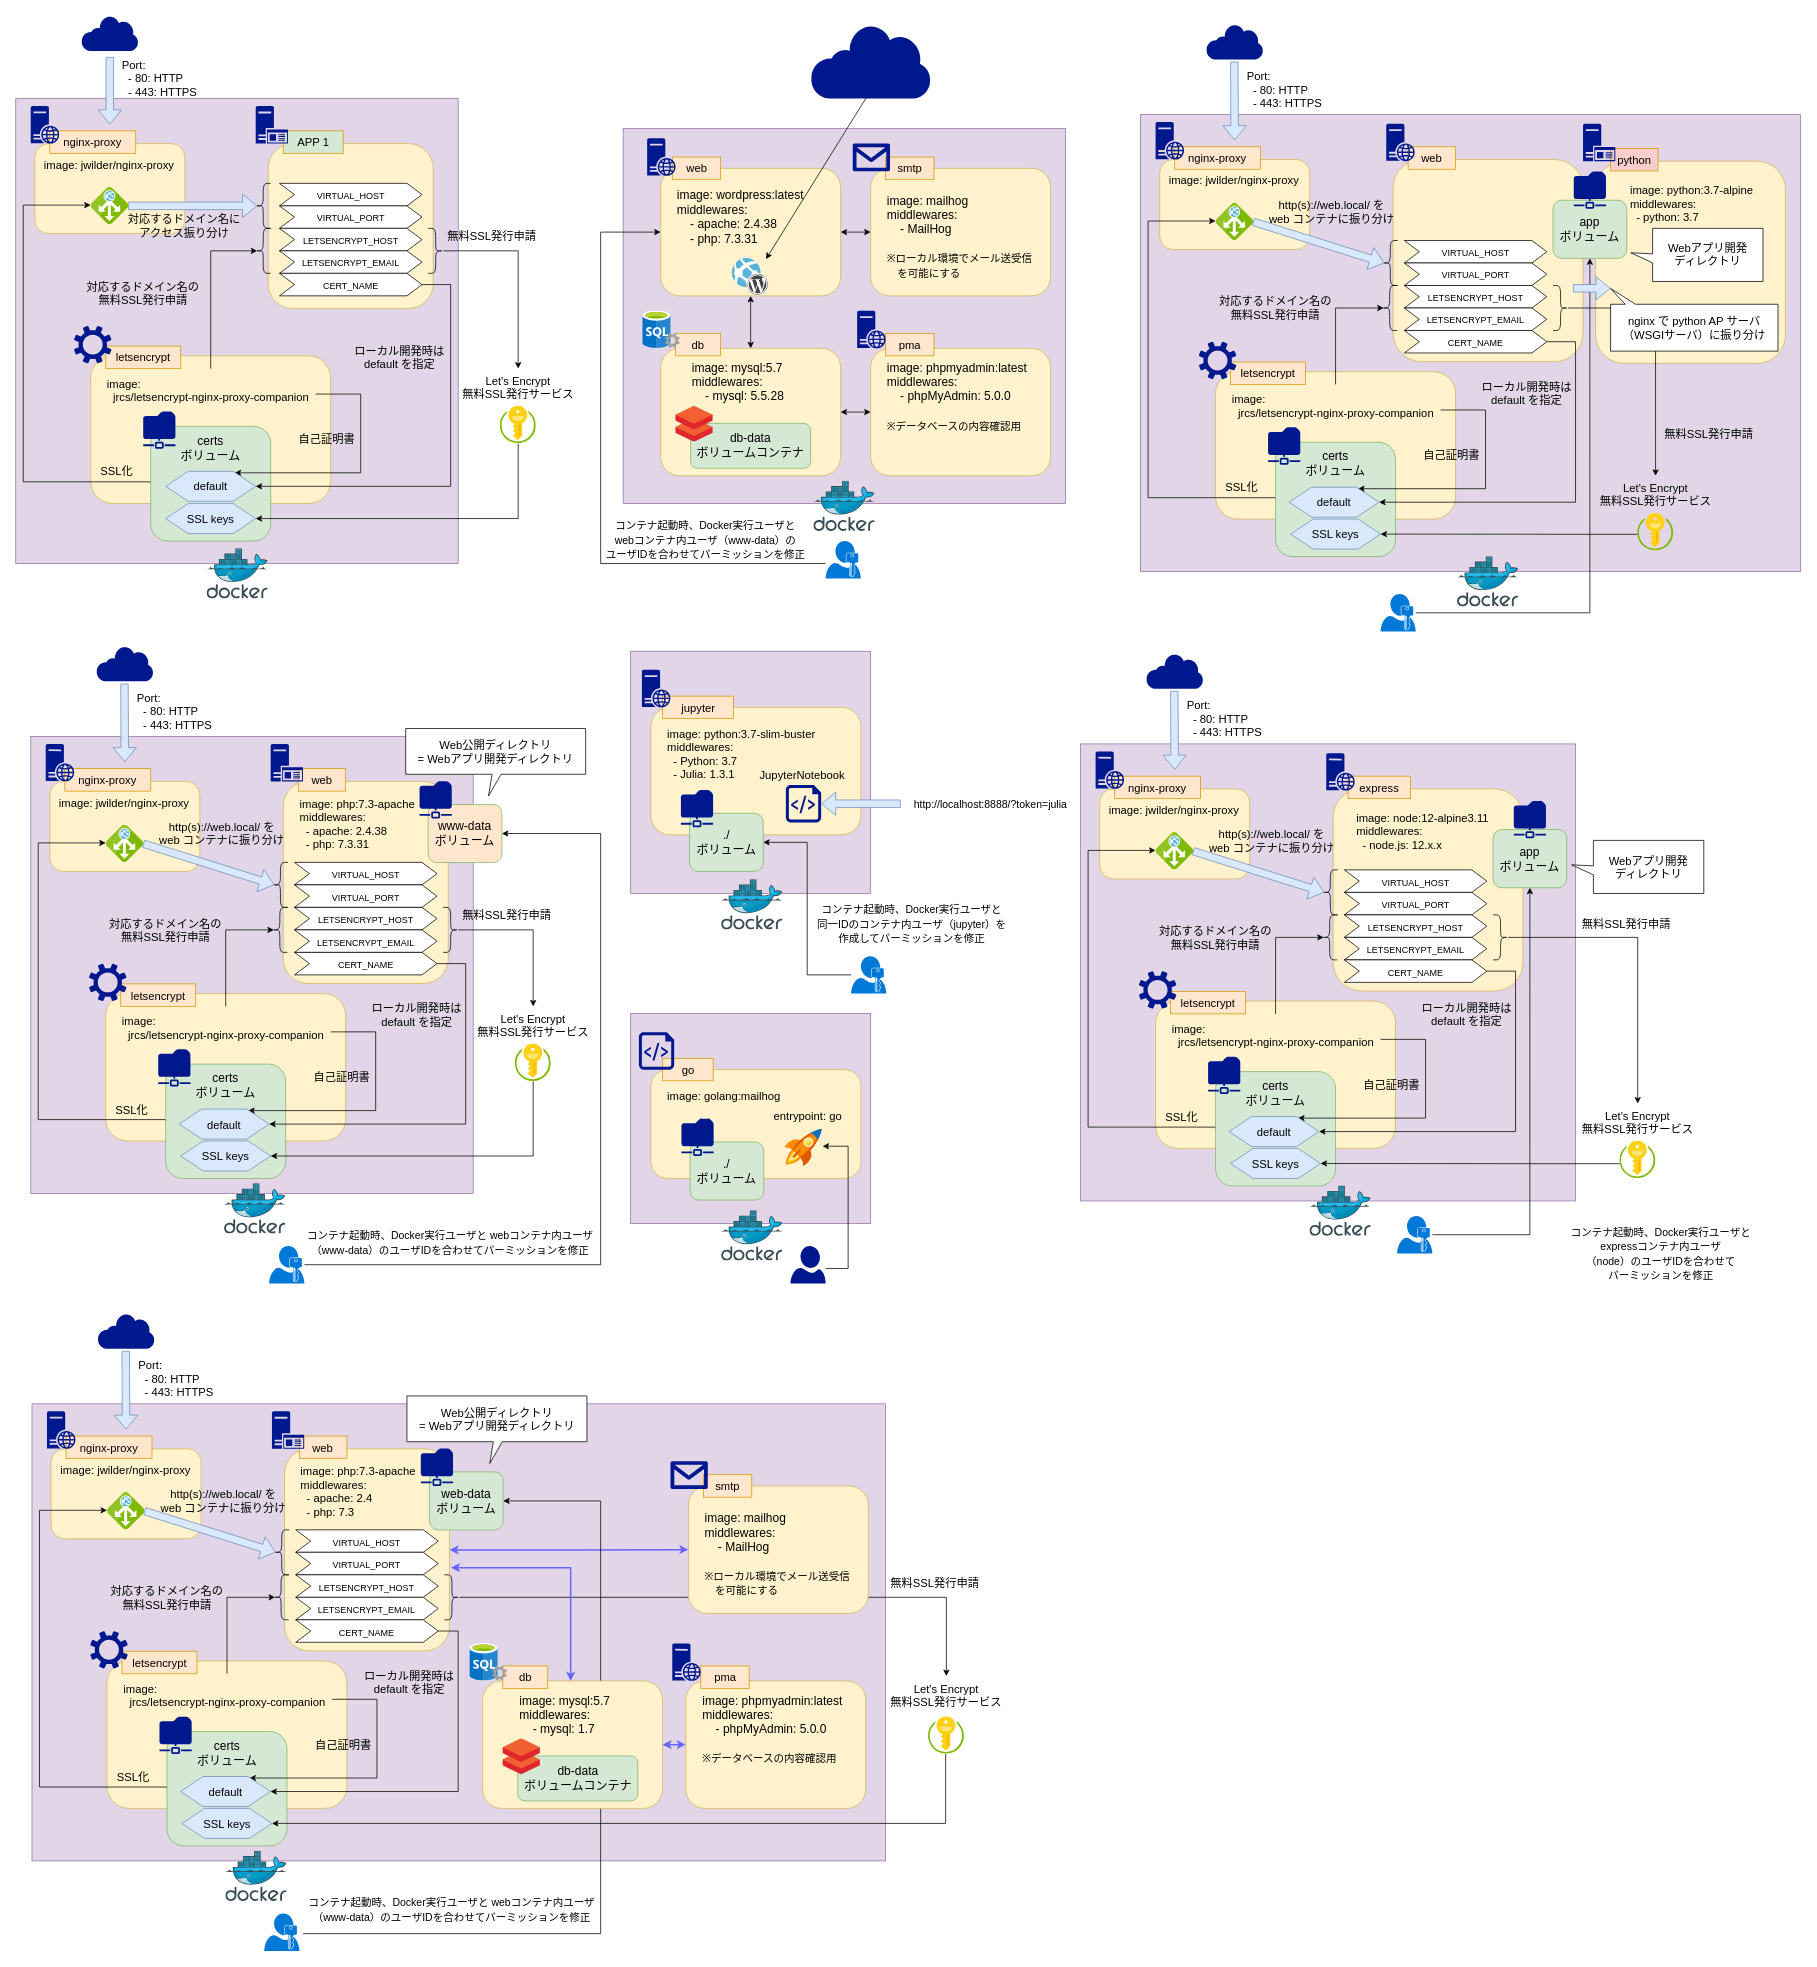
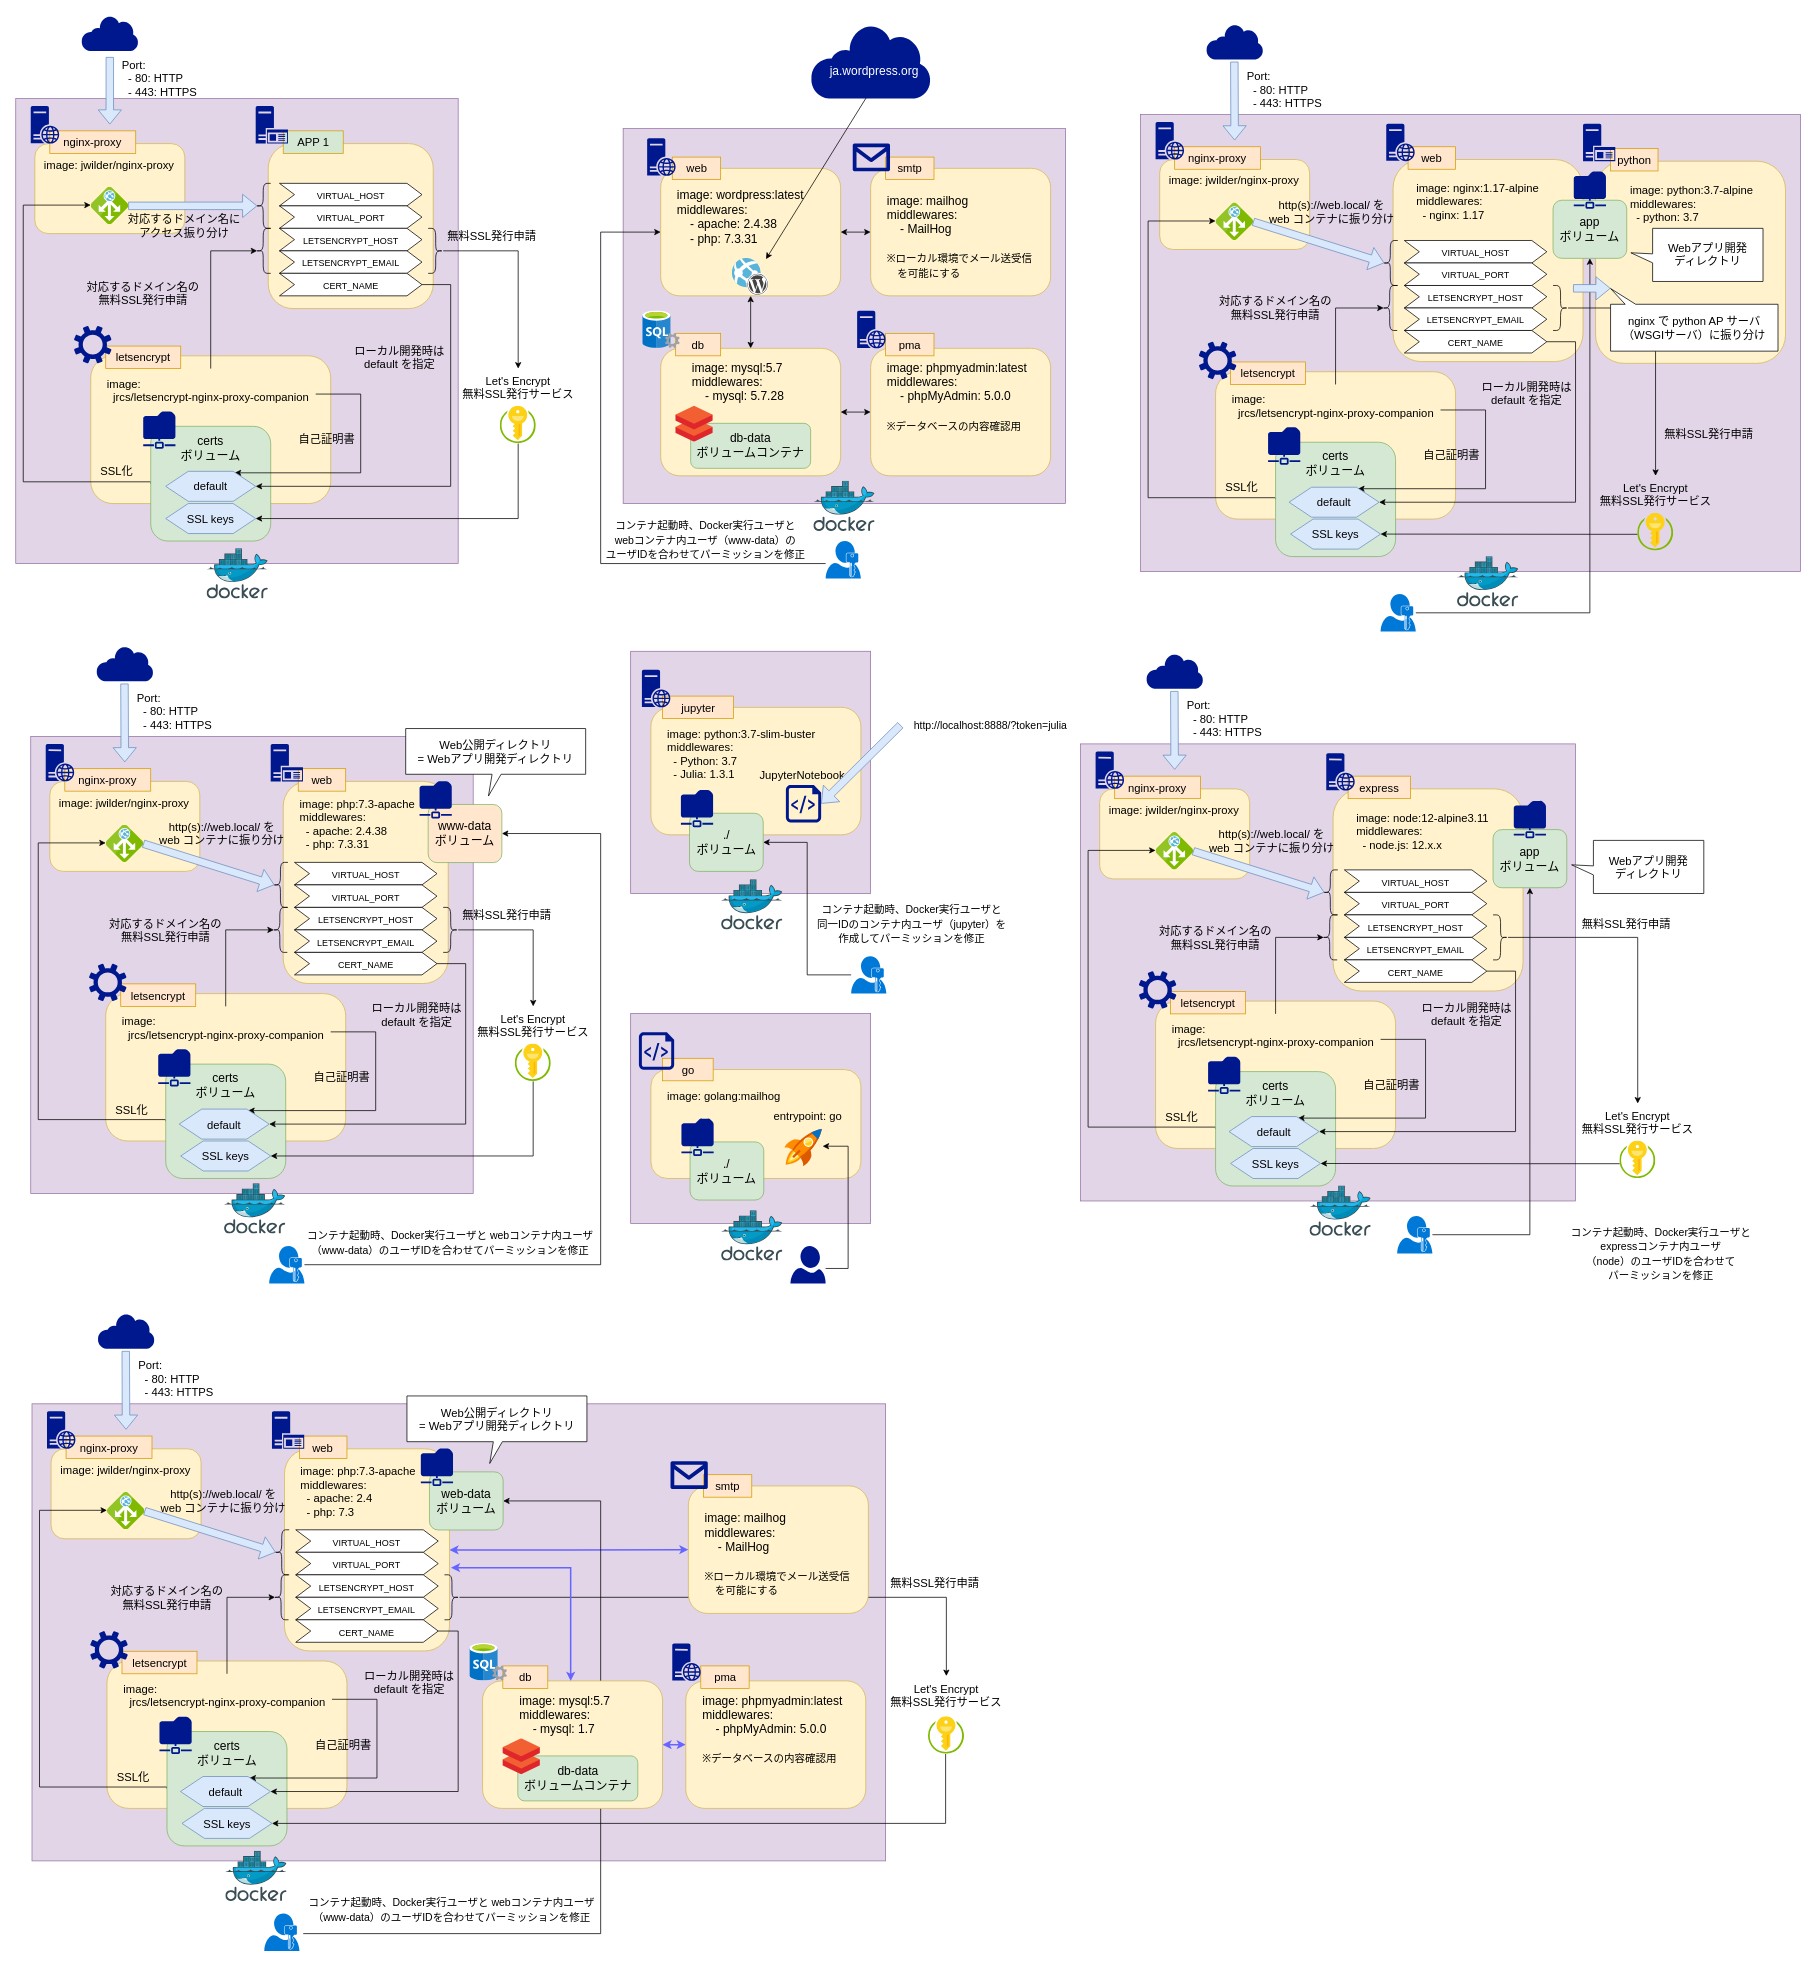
node "ja.wordpress.org": added
node "python": fillcolor #f8cecc -> #ffe6cc
node "image: nginx:1.17-alpine middlewares: - nginx: 1.17": added
node "image: mysql:5.7 middlewares: - mysql: 5.5.28": label "image: mysql:5.7 middlewares: - mysql: 5.5.28" -> "image: mysql:5.7 middlewares: - mysql: 5.7.28"
node "http://localhost:8888/?token=julia": moved (990, 804) -> (990, 725)
